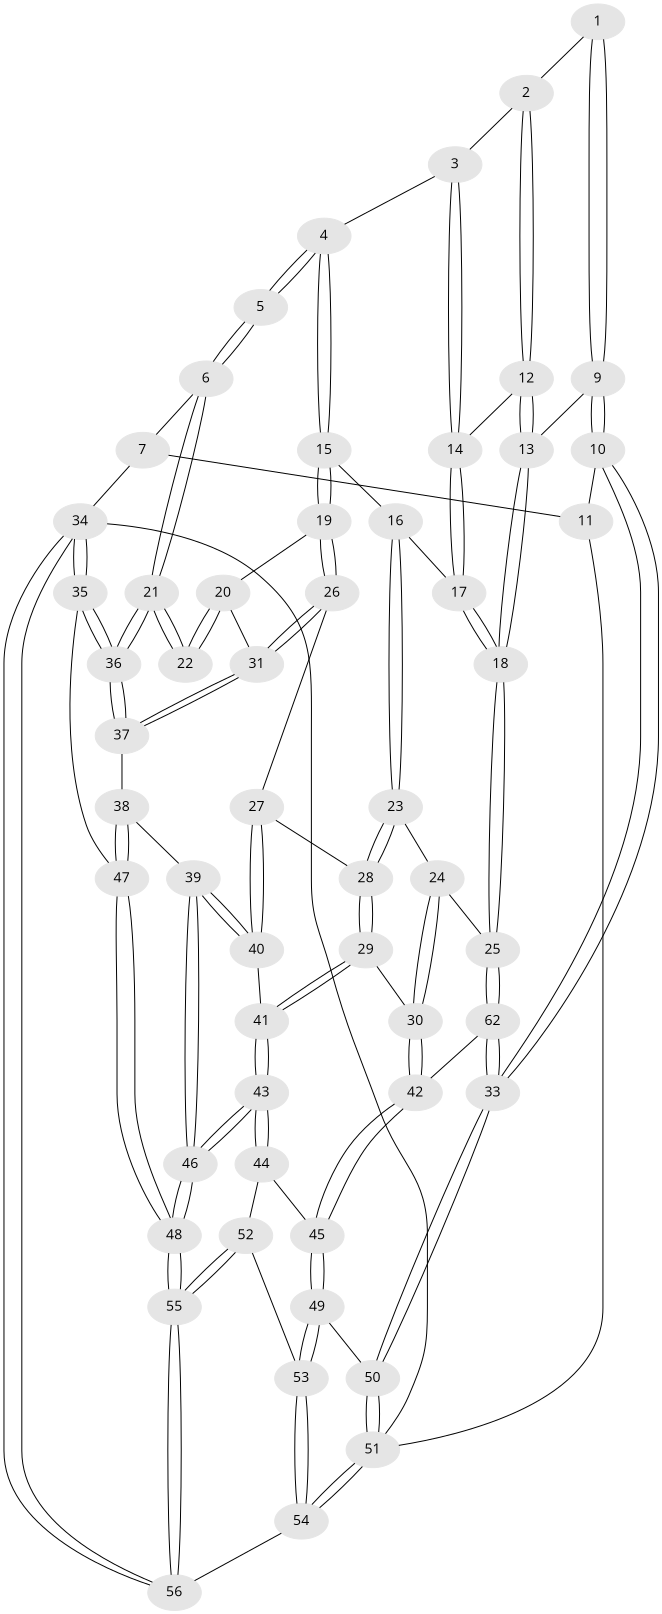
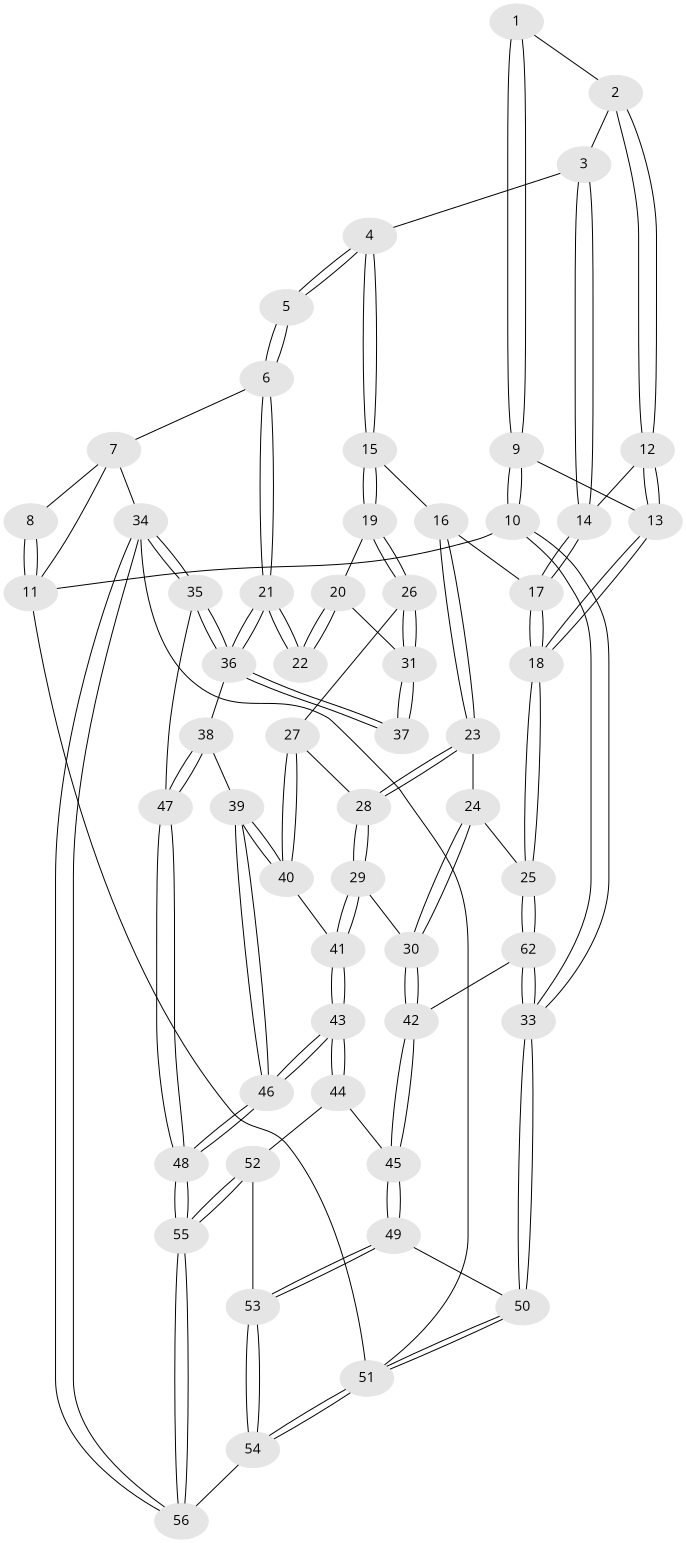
node "8": added
edge "37" -- "38": now "36" -- "38"
